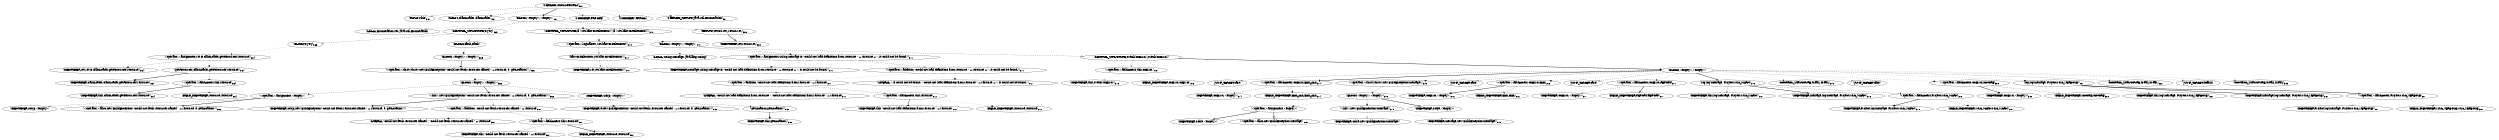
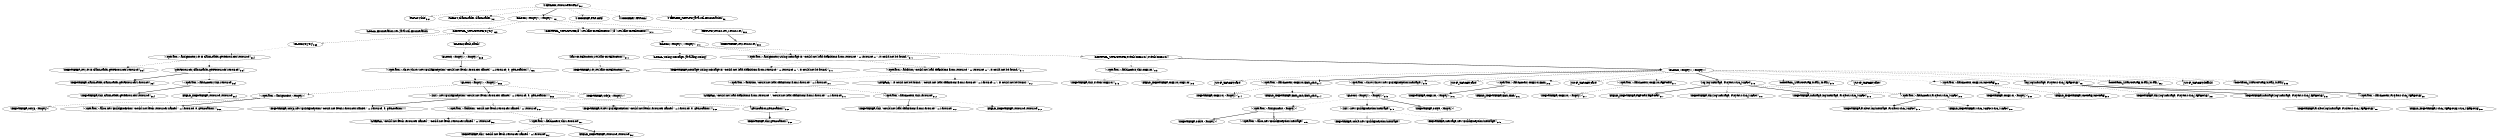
edge "(METHOD,resourceToURLs)" -> "(METHOD_RETURN,java.util.Enumeration)": arrowhead diamond -> tee
node "(<operator>.logicalNot,!ret.hasMoreElements())": removed
edge "(<operator>.fieldAccess,OnError.REPORT)" -> "(FIELD_IDENTIFIER,REPORT,REPORT)": now "(log,log(message, Project.MSG_WARN))" -> "(FIELD_IDENTIFIER,REPORT,REPORT)"
